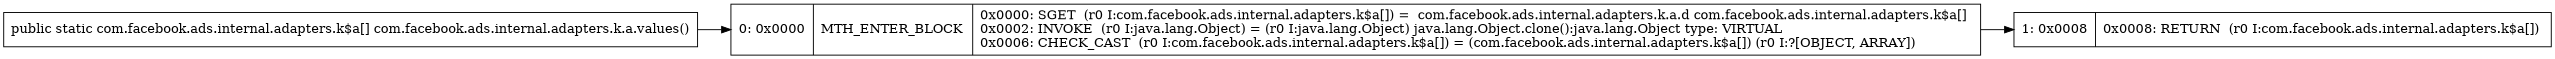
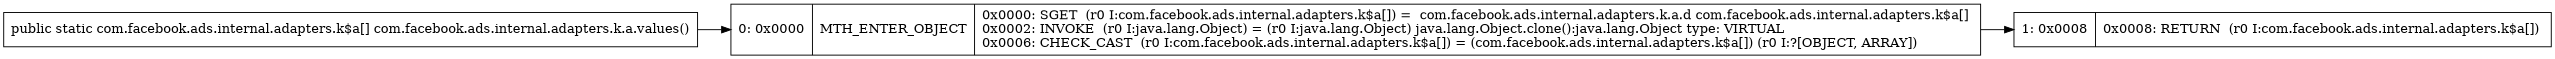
node "0: 0x0000": text "MTH_ENTER_BLOCK" -> "MTH_ENTER_OBJECT"
